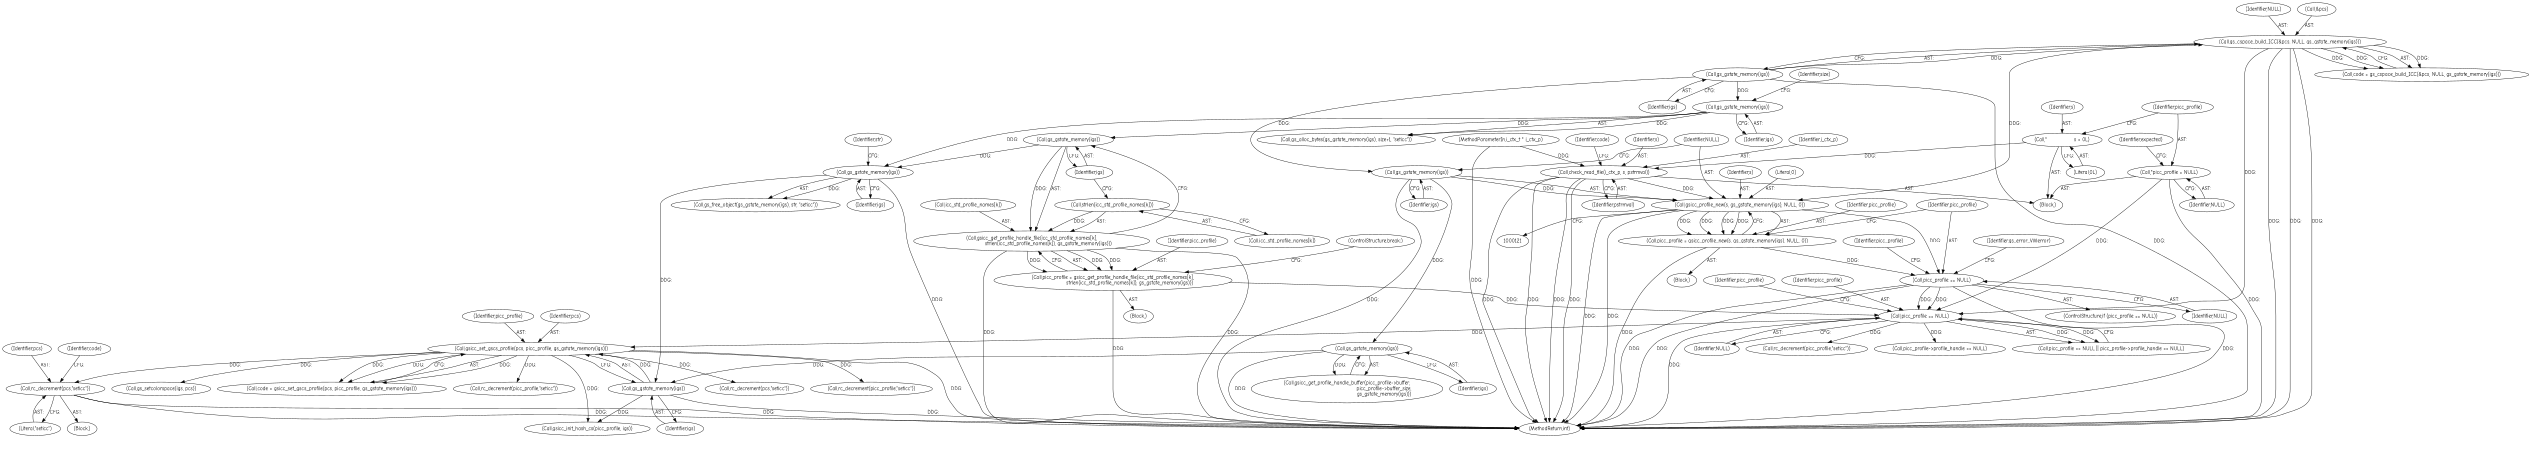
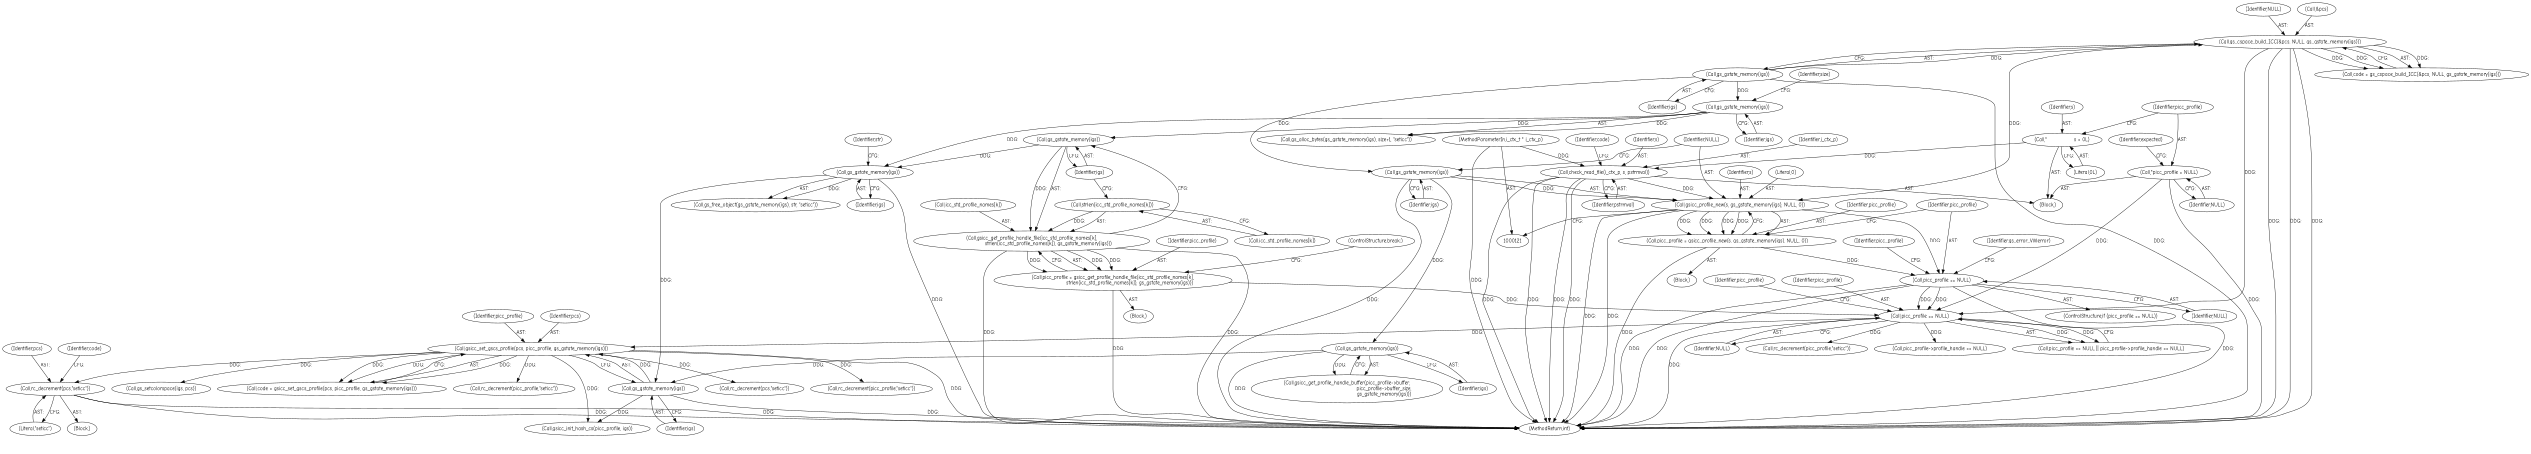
edge "(MethodParameterIn,i_ctx_t * i_ctx_p)" -> "1000121": added, label "AST:"
